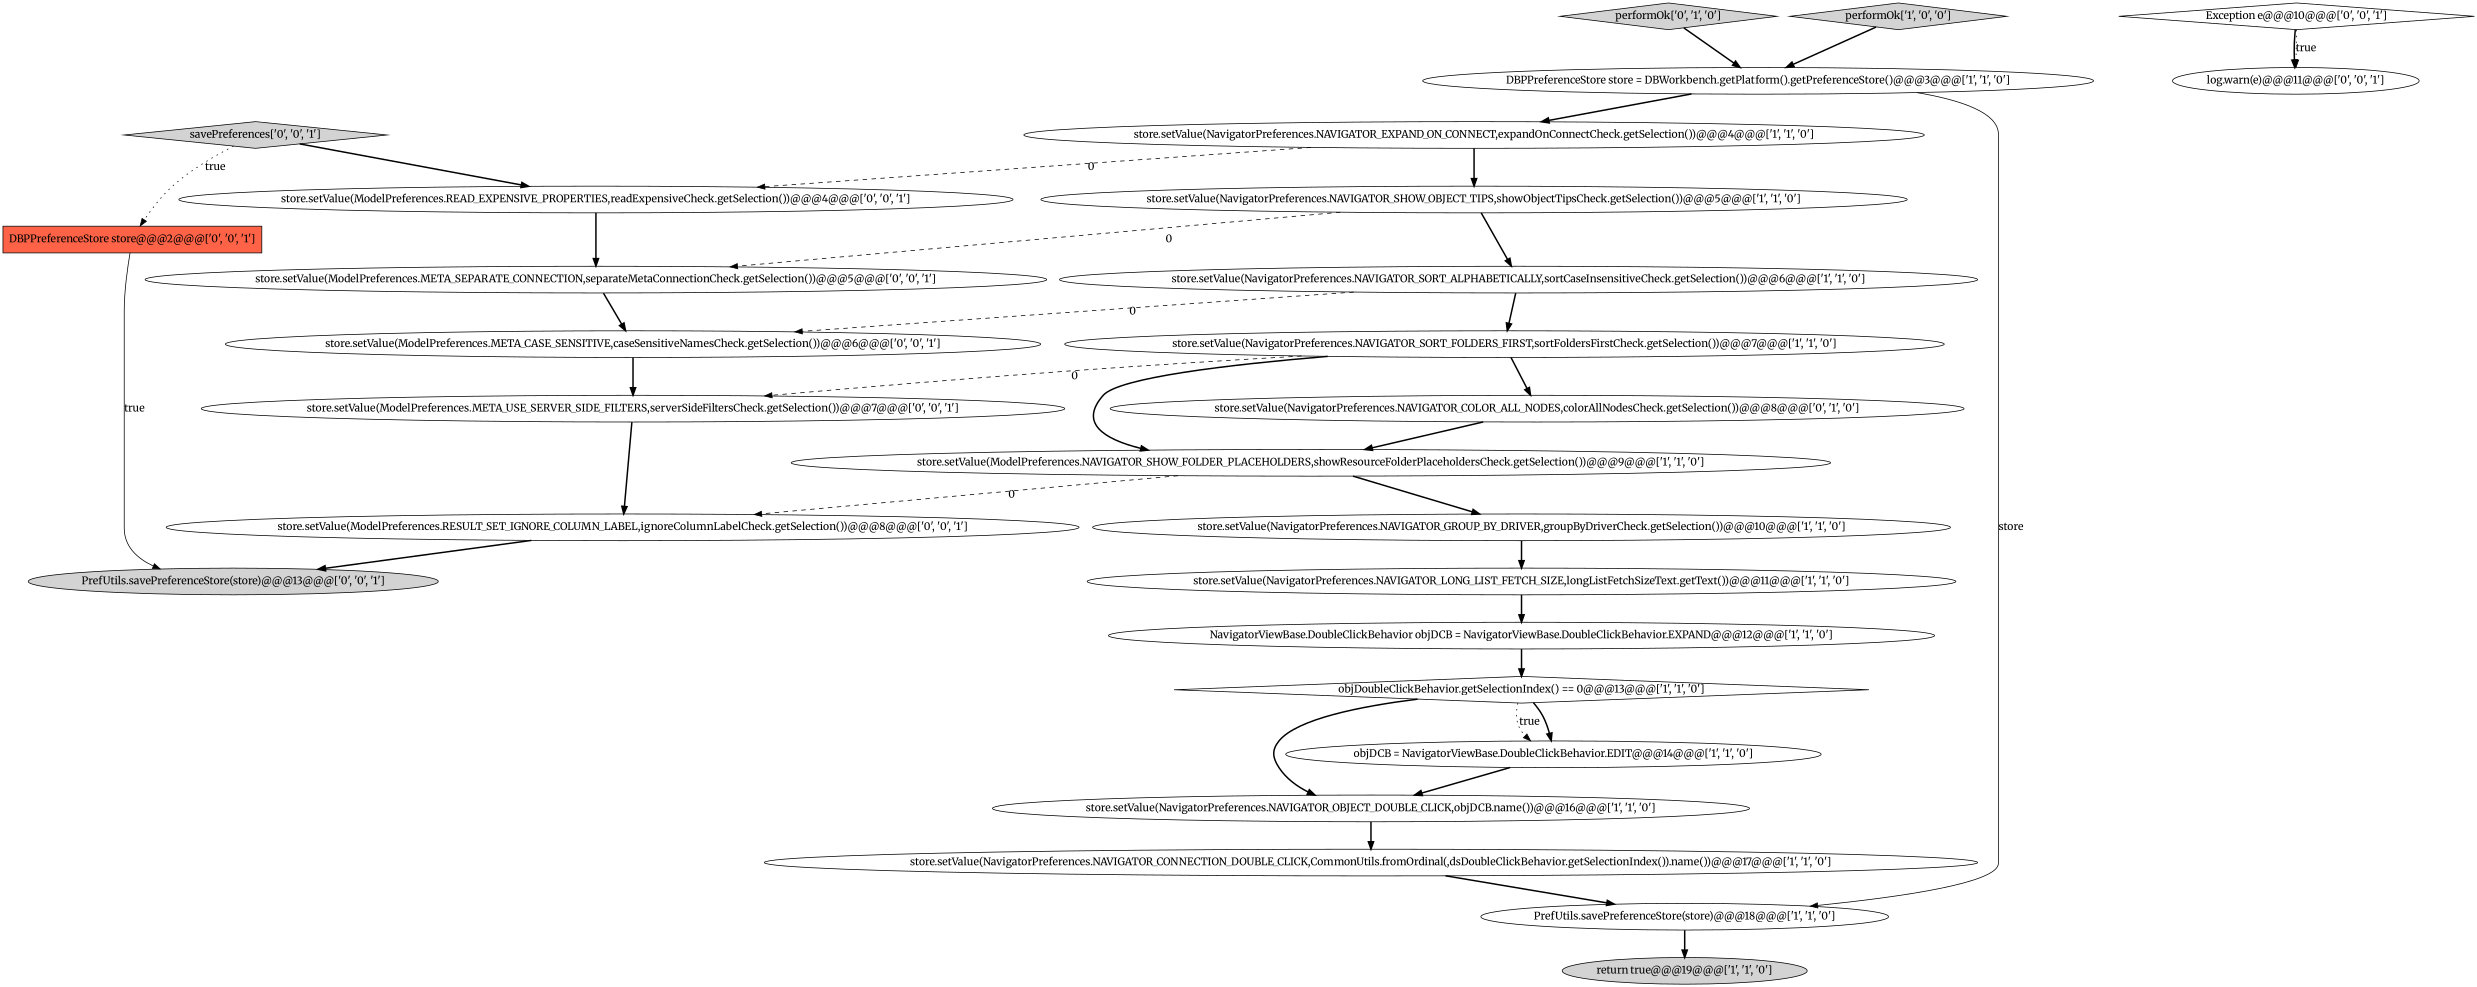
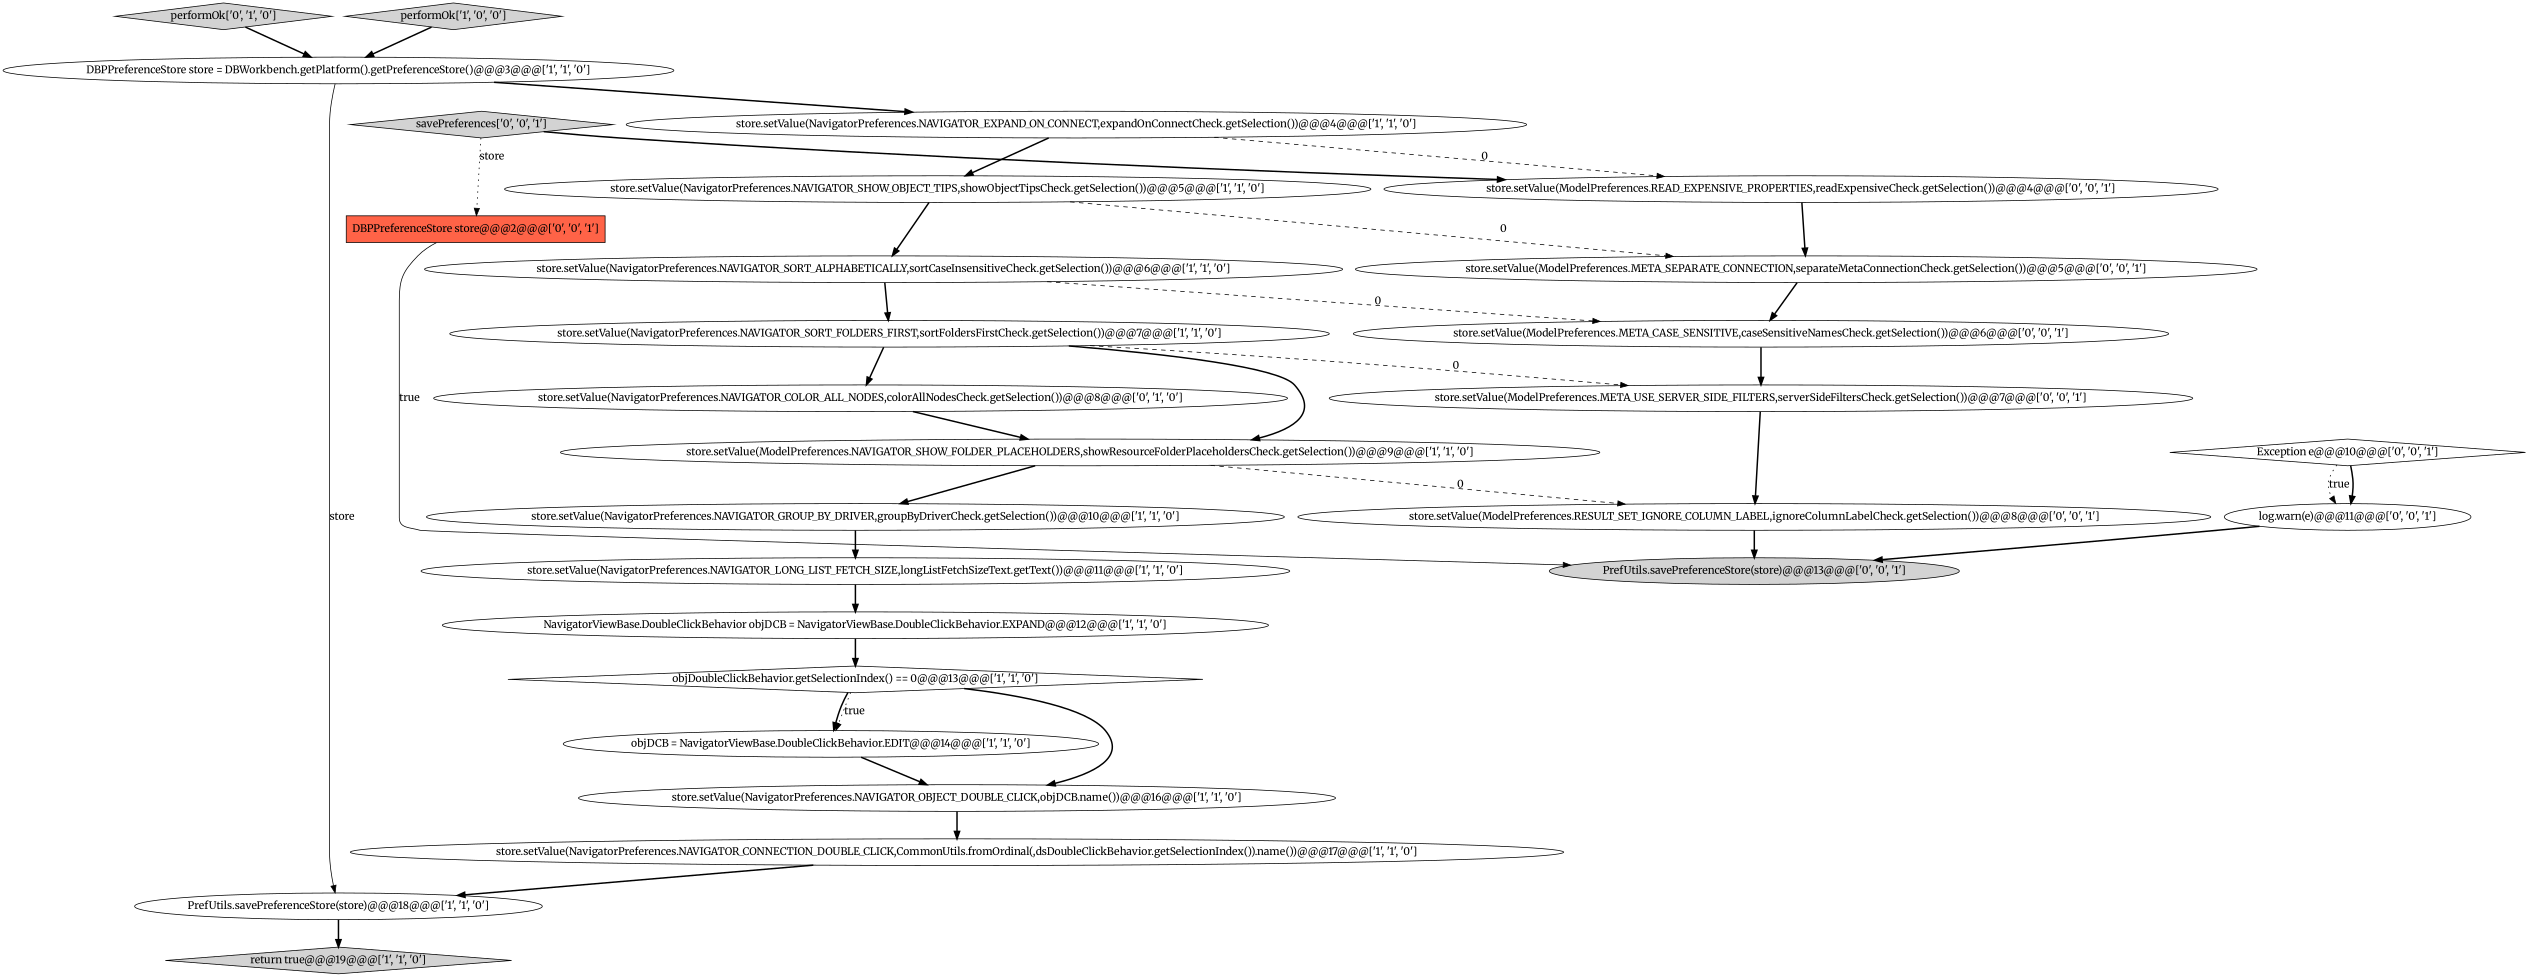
edge "savePreferences['0', '0', '1']" -> "DBPPreferenceStore store@@@2@@@['0', '0', '1']": label "true" -> "store"
edge "log.warn(e)@@@11@@@['0', '0', '1']" -> "PrefUtils.savePreferenceStore(store)@@@13@@@['0', '0', '1']": added
node "return true@@@19@@@['1', '1', '0']": shape ellipse -> diamond
